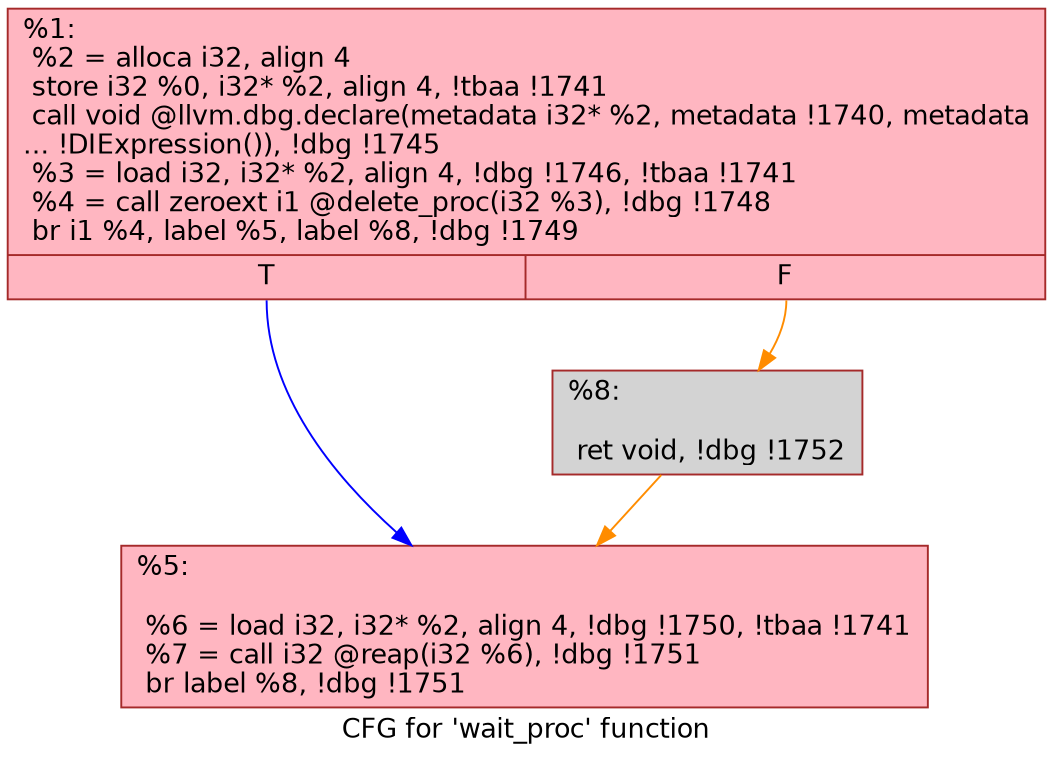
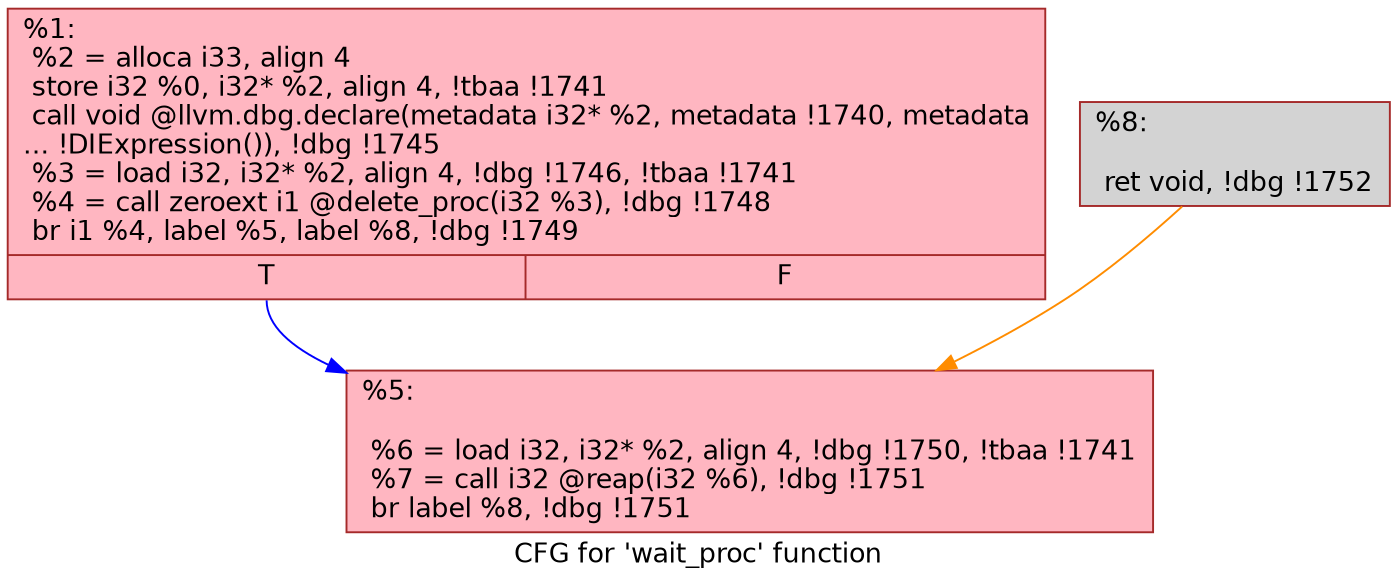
node "%1:": text "%2 = alloca i32, align 4" -> "%2 = alloca i33, align 4"
edge "%1:" -> "%8:": removed
